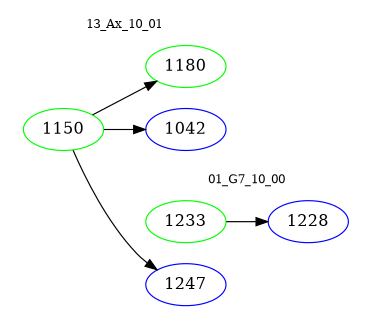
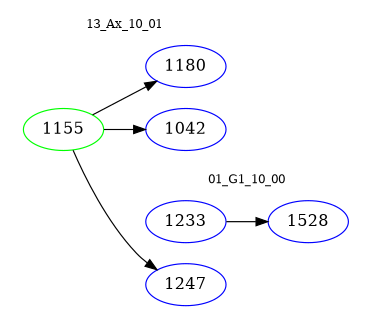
node "1180": color green -> blue
node "1150": label "1150" -> "1155"
cluster "01_G7_10_00": label "01_G7_10_00" -> "01_G1_10_00"
node "1233": color green -> blue
node "1228": label "1228" -> "1528"
